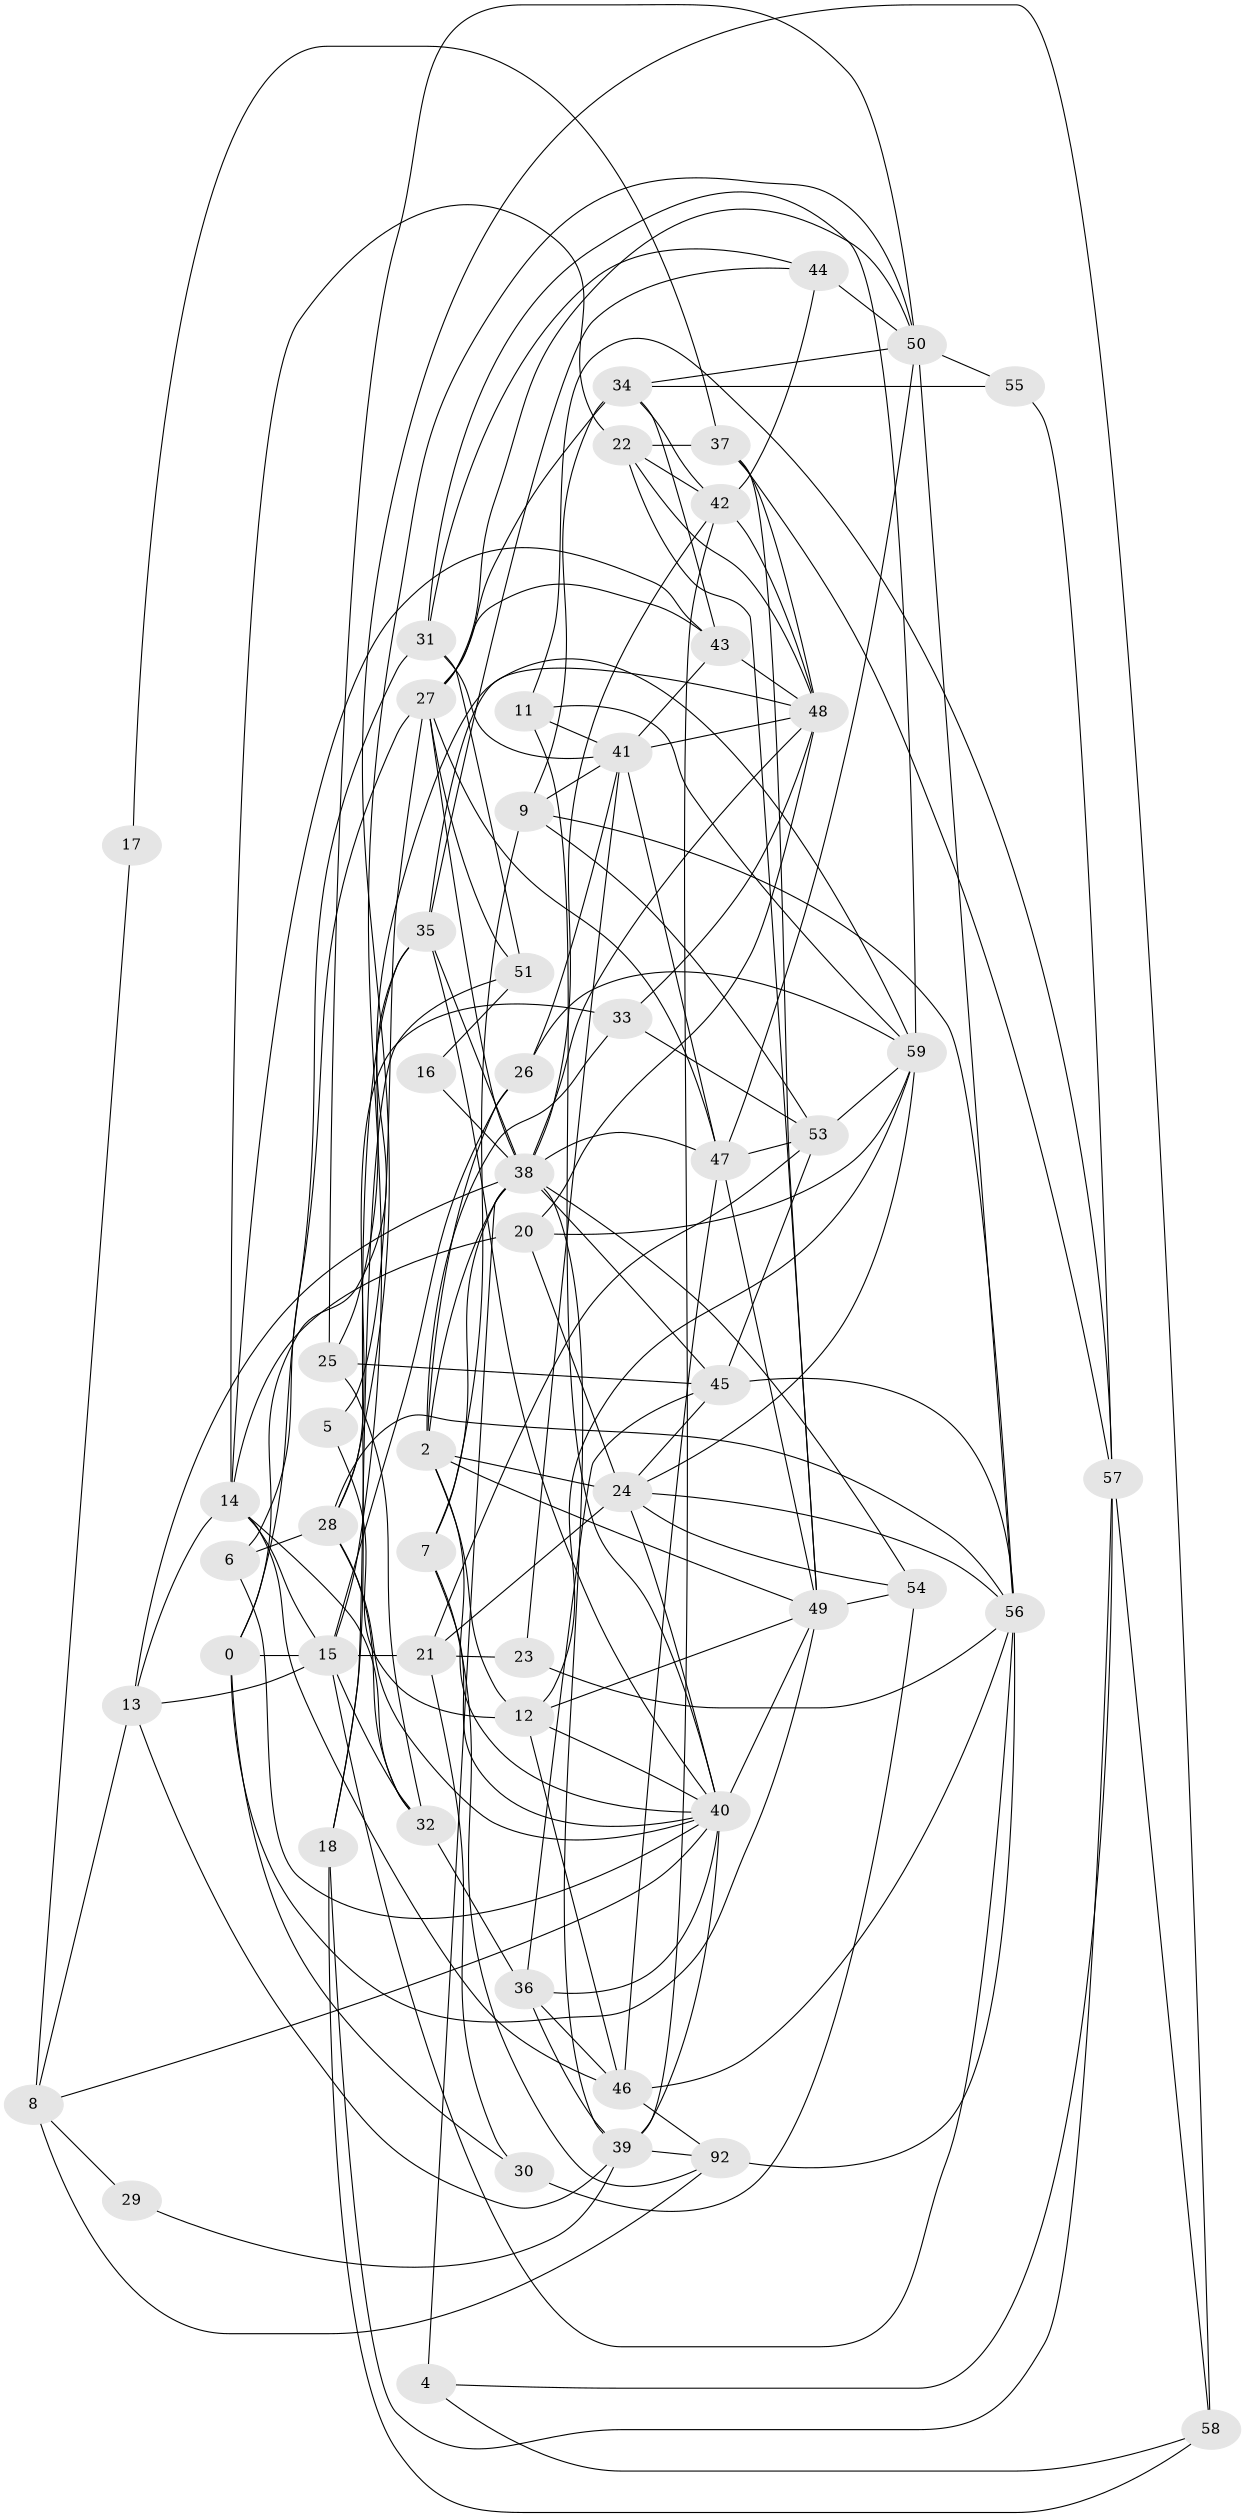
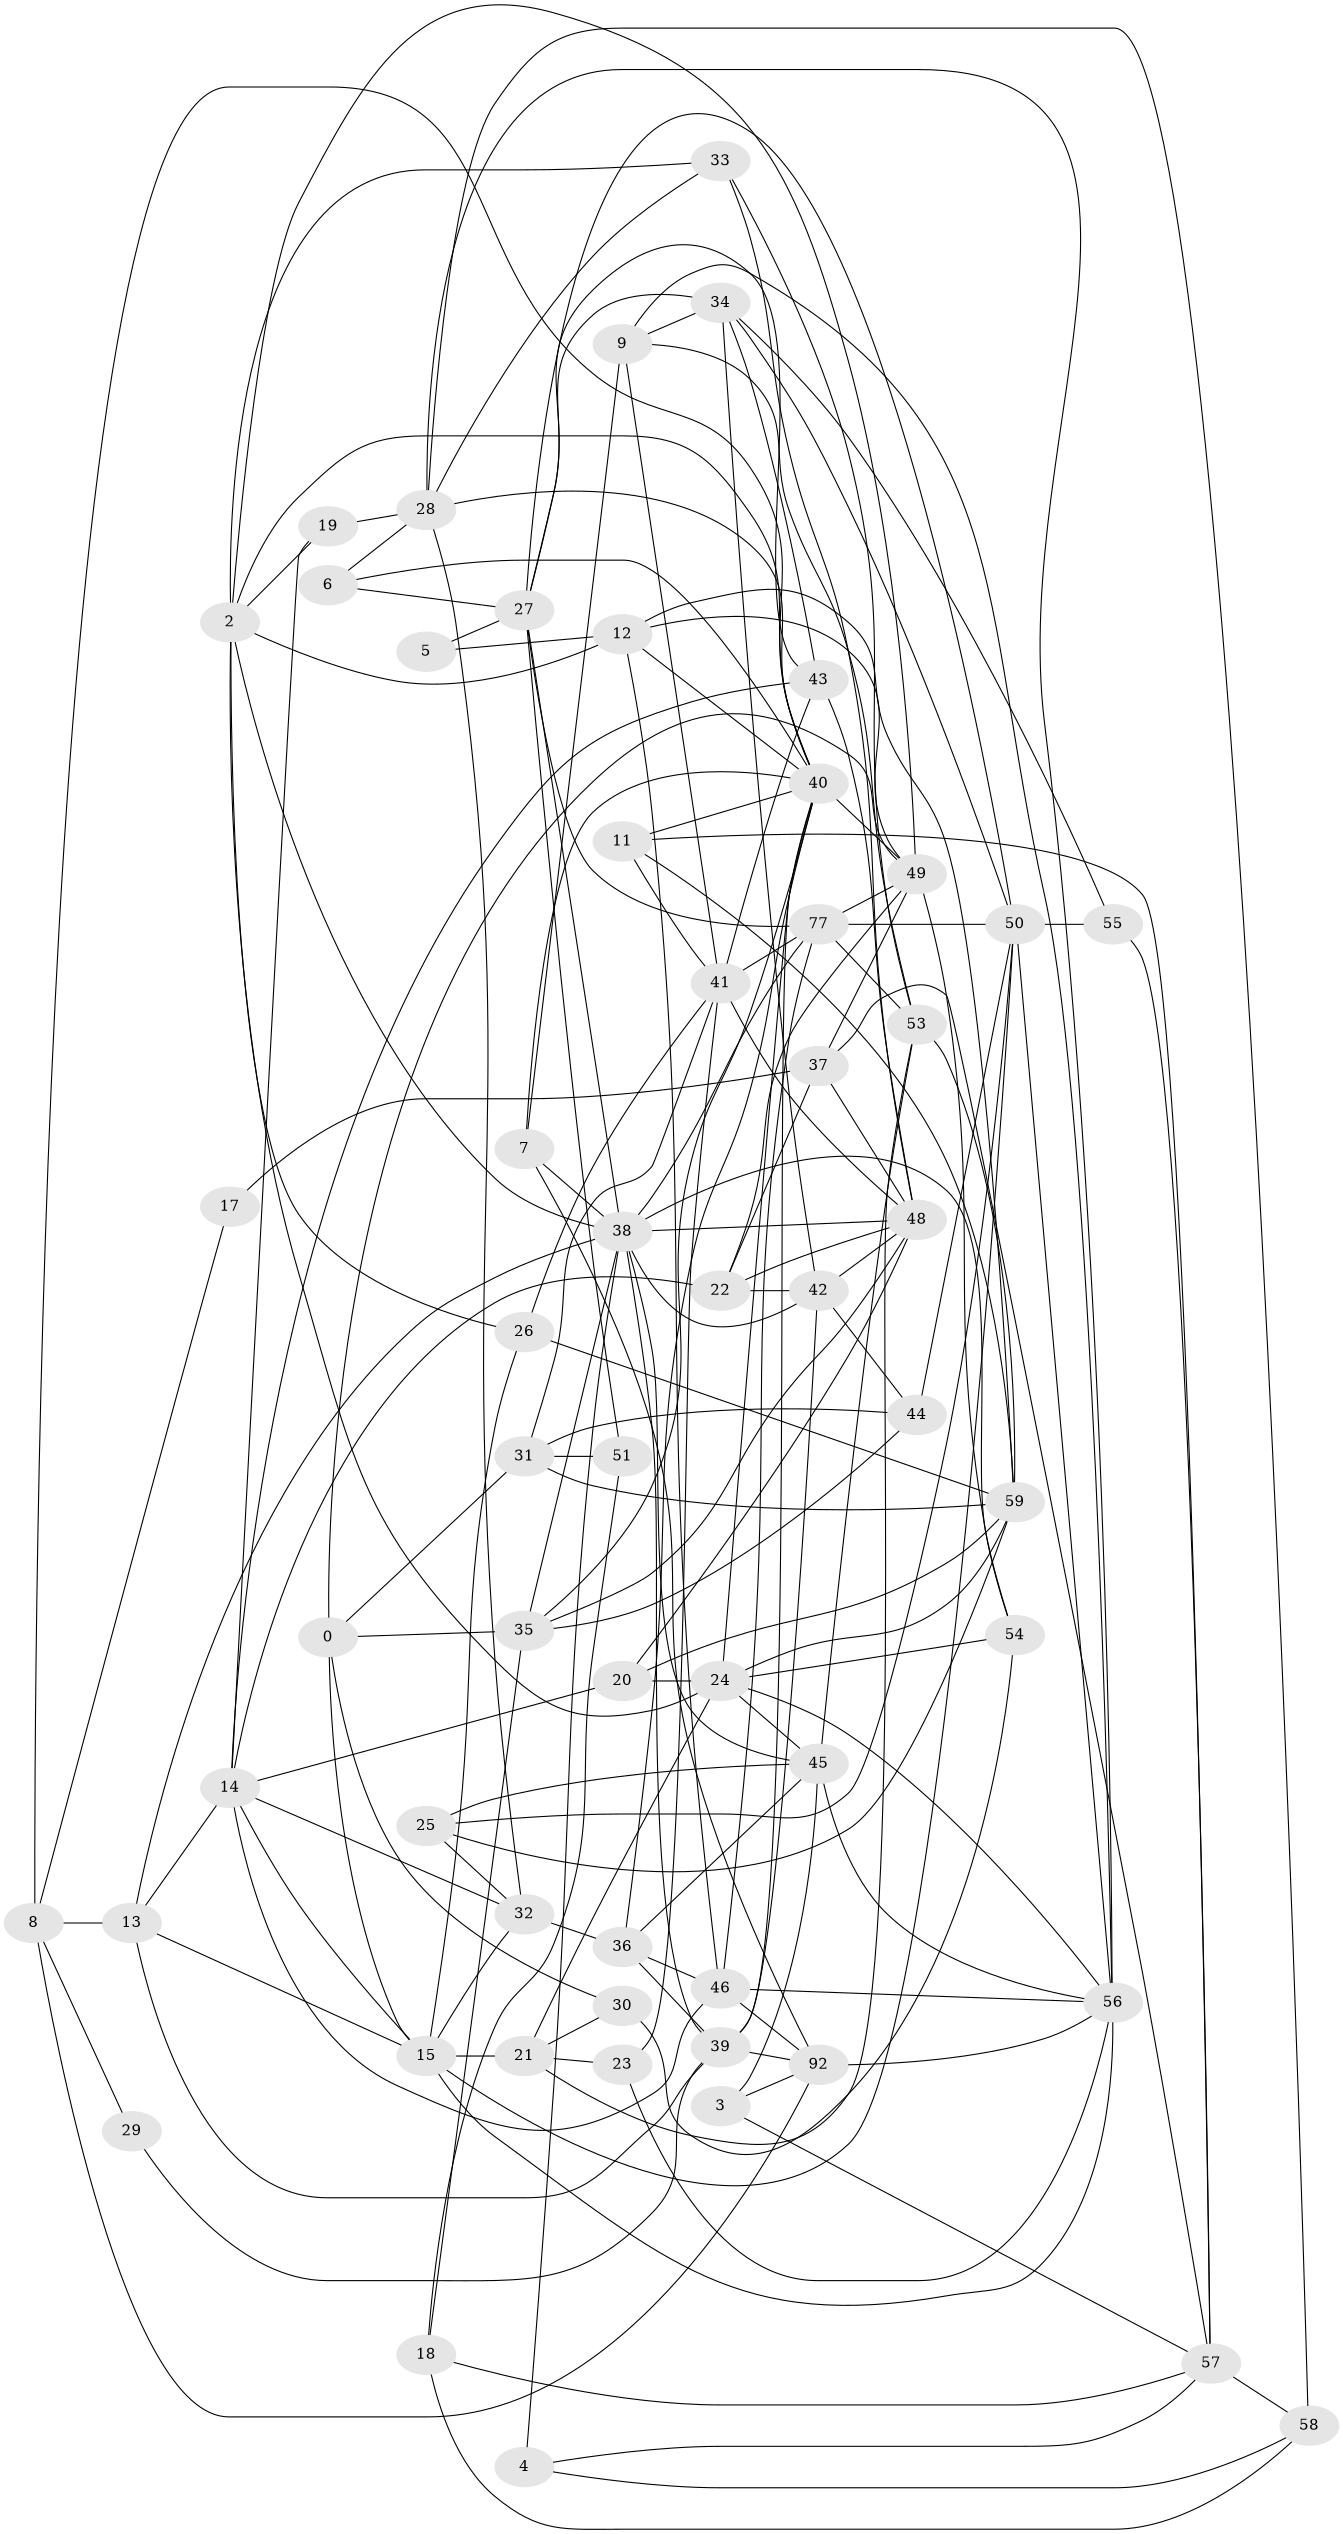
node "19": added
node "16": removed
node "47": label "47" -> "77"
node "3": added
